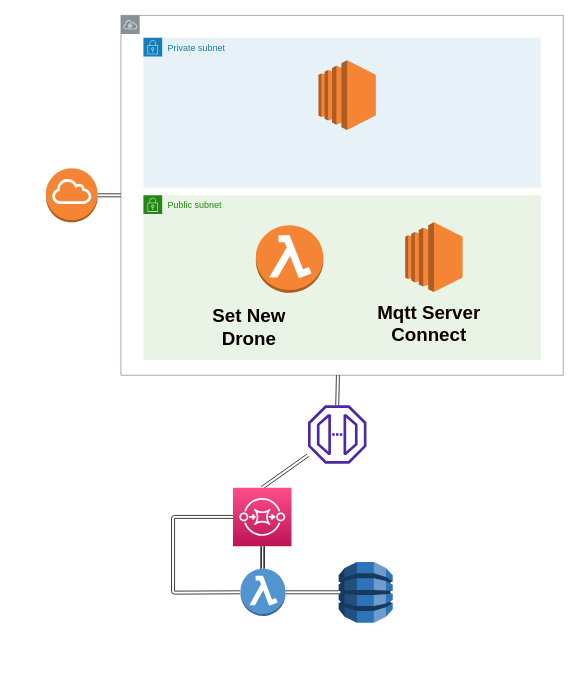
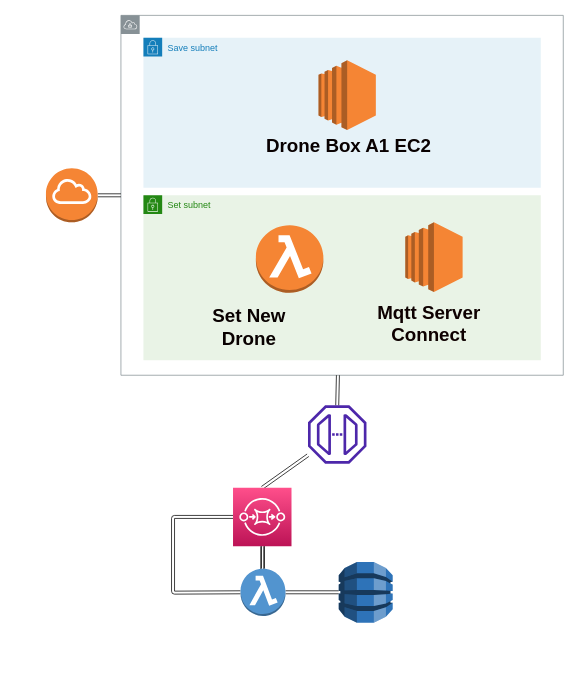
node "Private subnet": label "Private subnet" -> "Save subnet"
node "Drone Box A1 EC2": added
node "Public subnet": label "Public subnet" -> "Set subnet"
